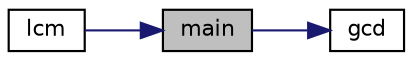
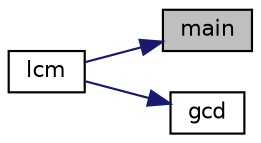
edge "main" -> "gcd": now "lcm" -> "gcd"
